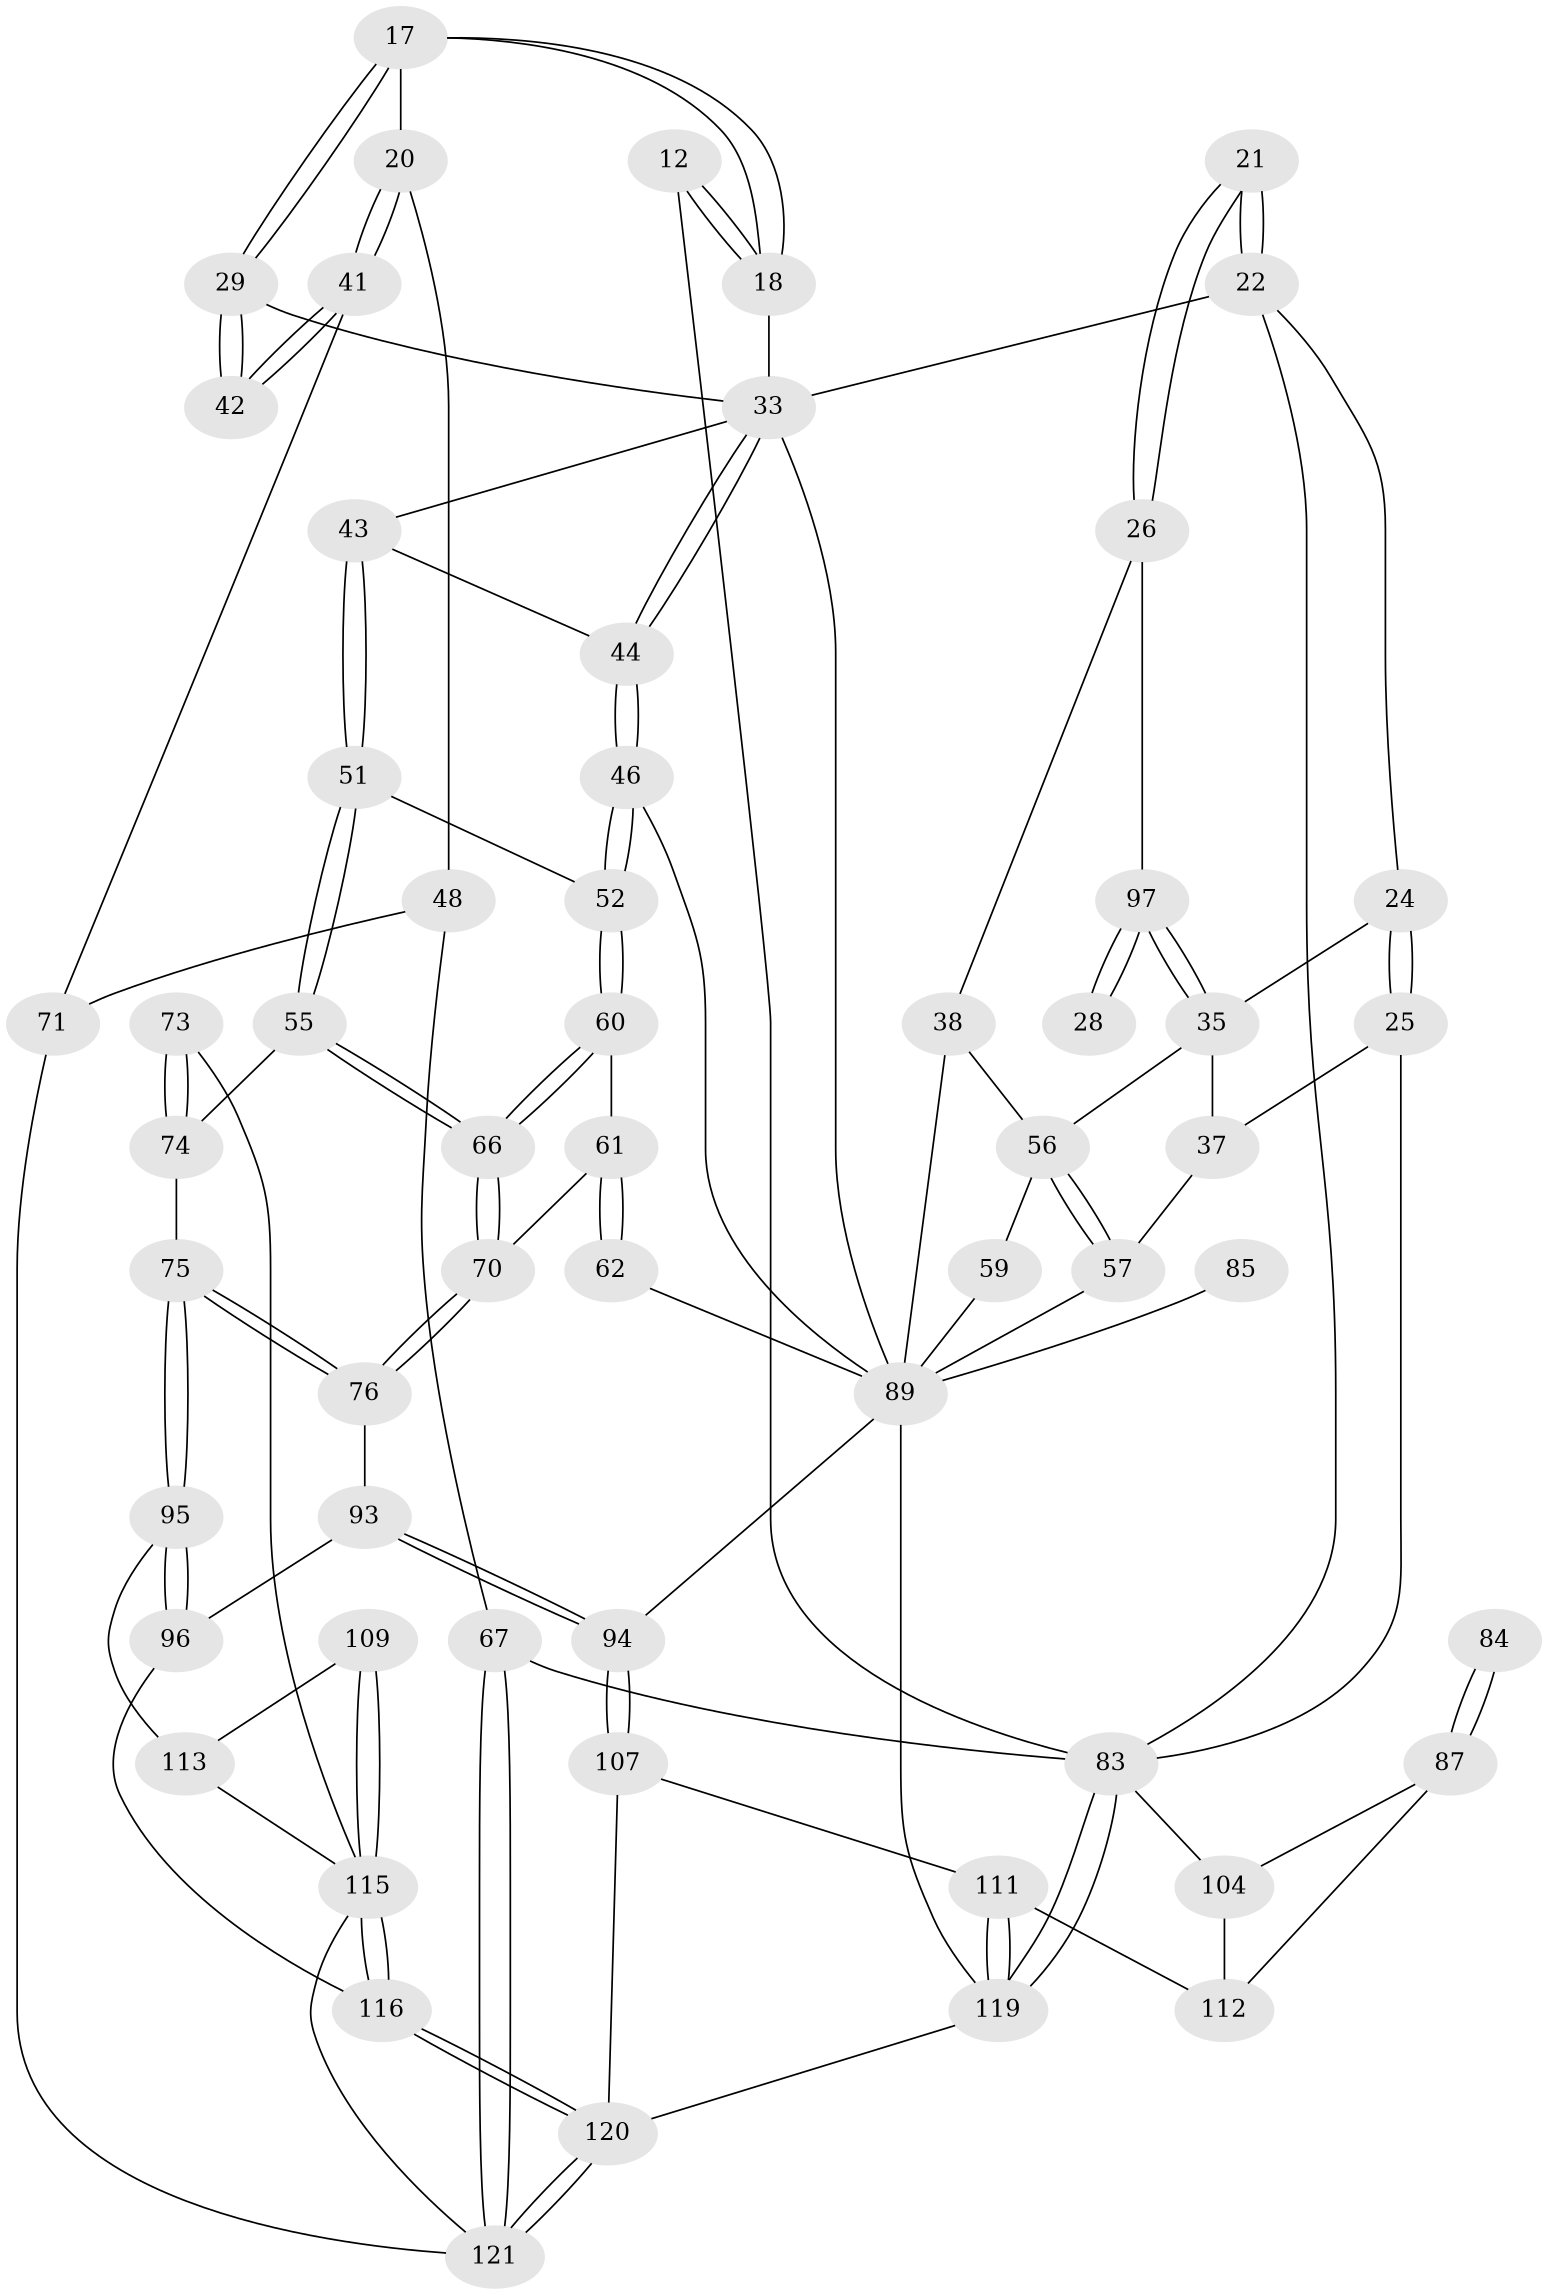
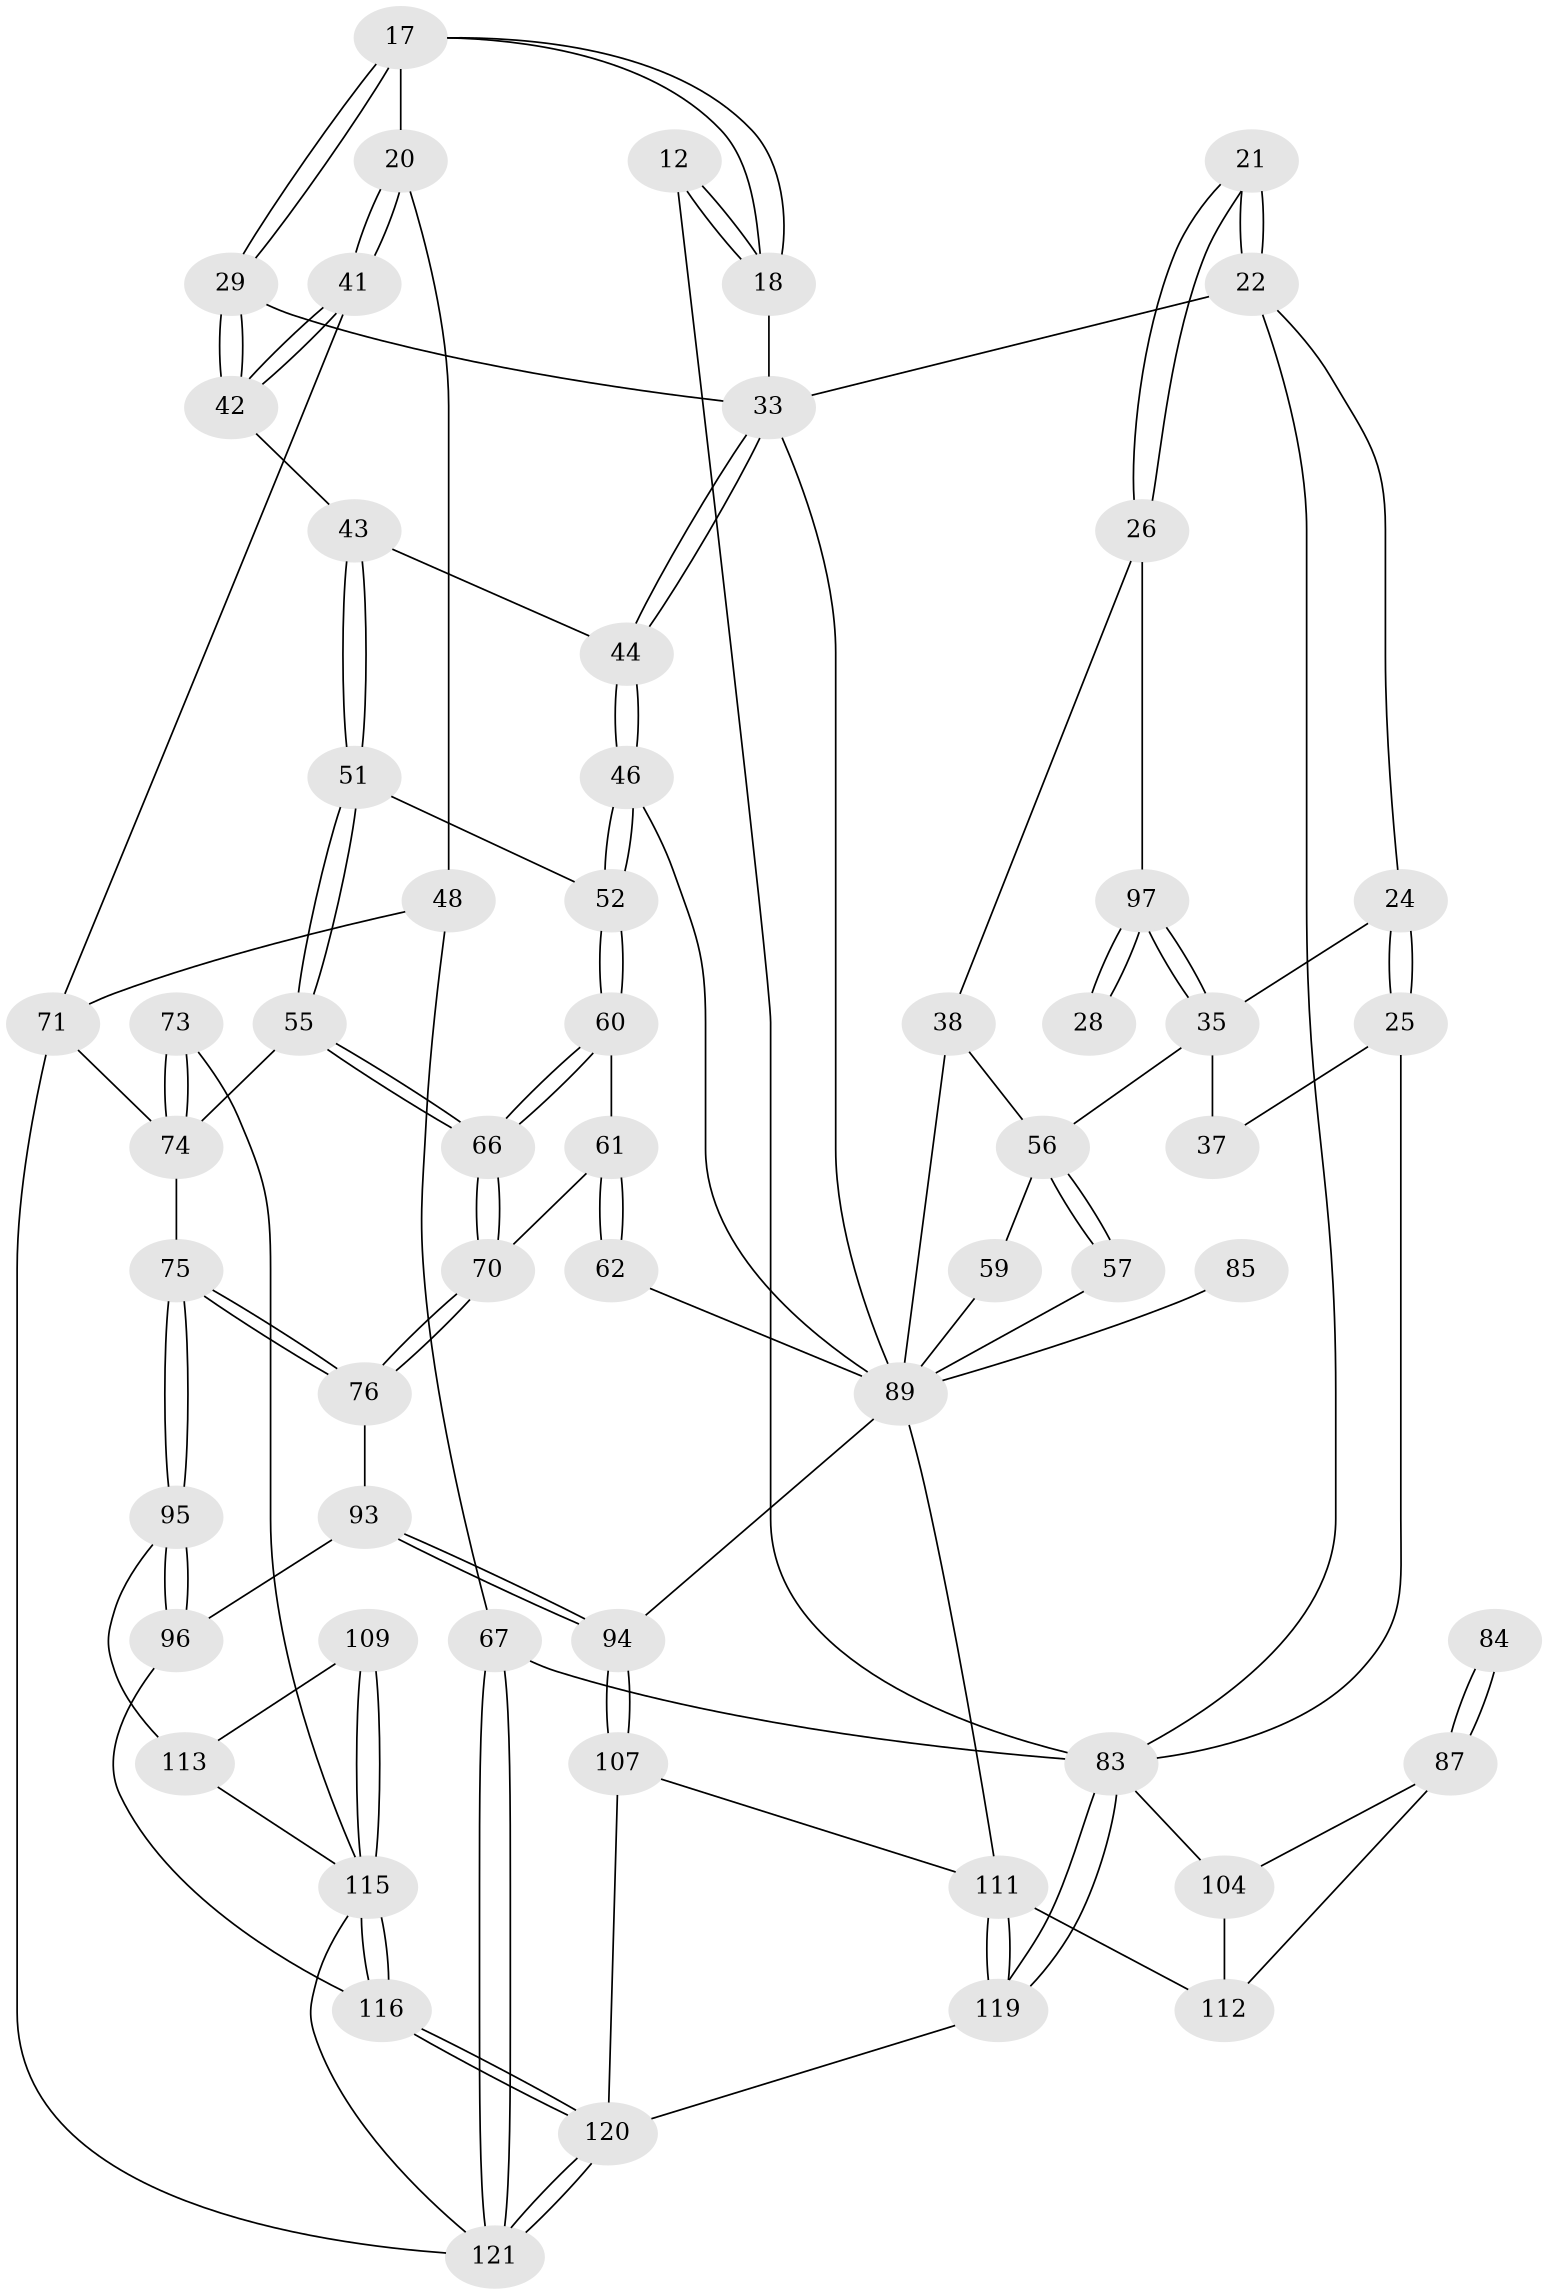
edge "33" -- "43": now "42" -- "43"
edge "71" -- "74": added
edge "37" -- "57": removed
edge "89" -- "119": now "89" -- "111"
